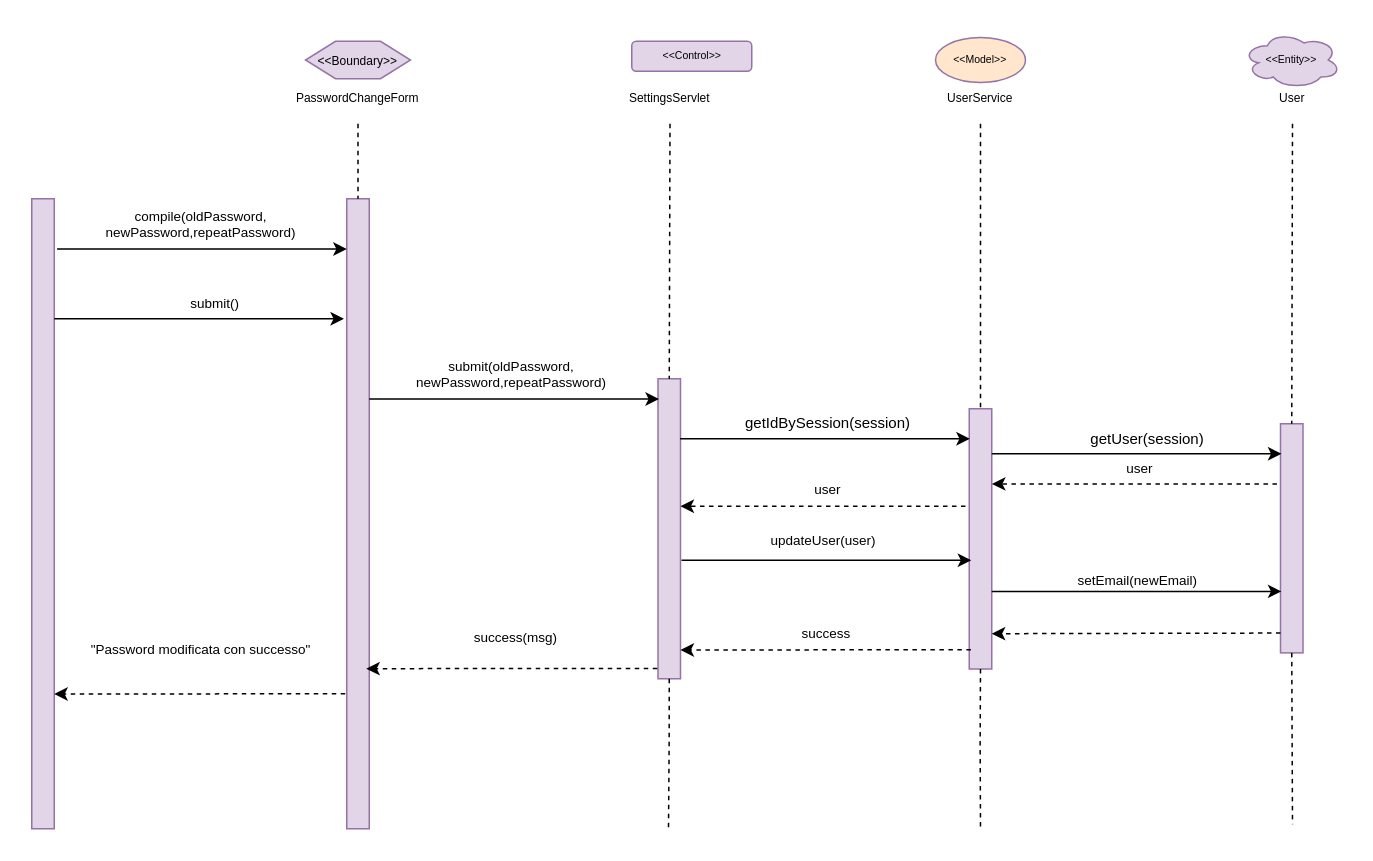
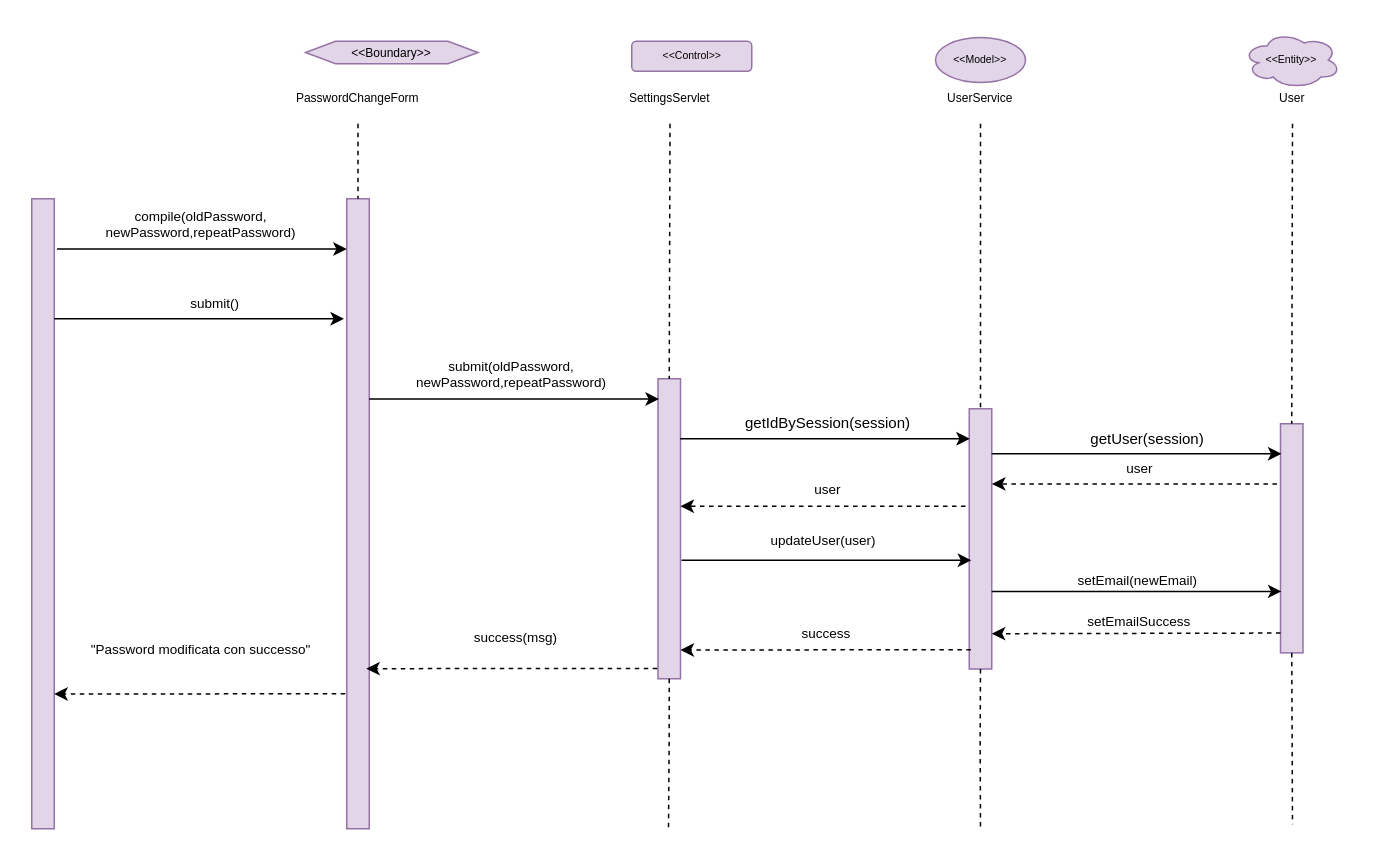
node "<<Boundary>>": size 105x38 -> 173x23
node "<<Model>>": fillcolor #ffe6cc -> #e1d5e7
node "setEmailSuccess": added
